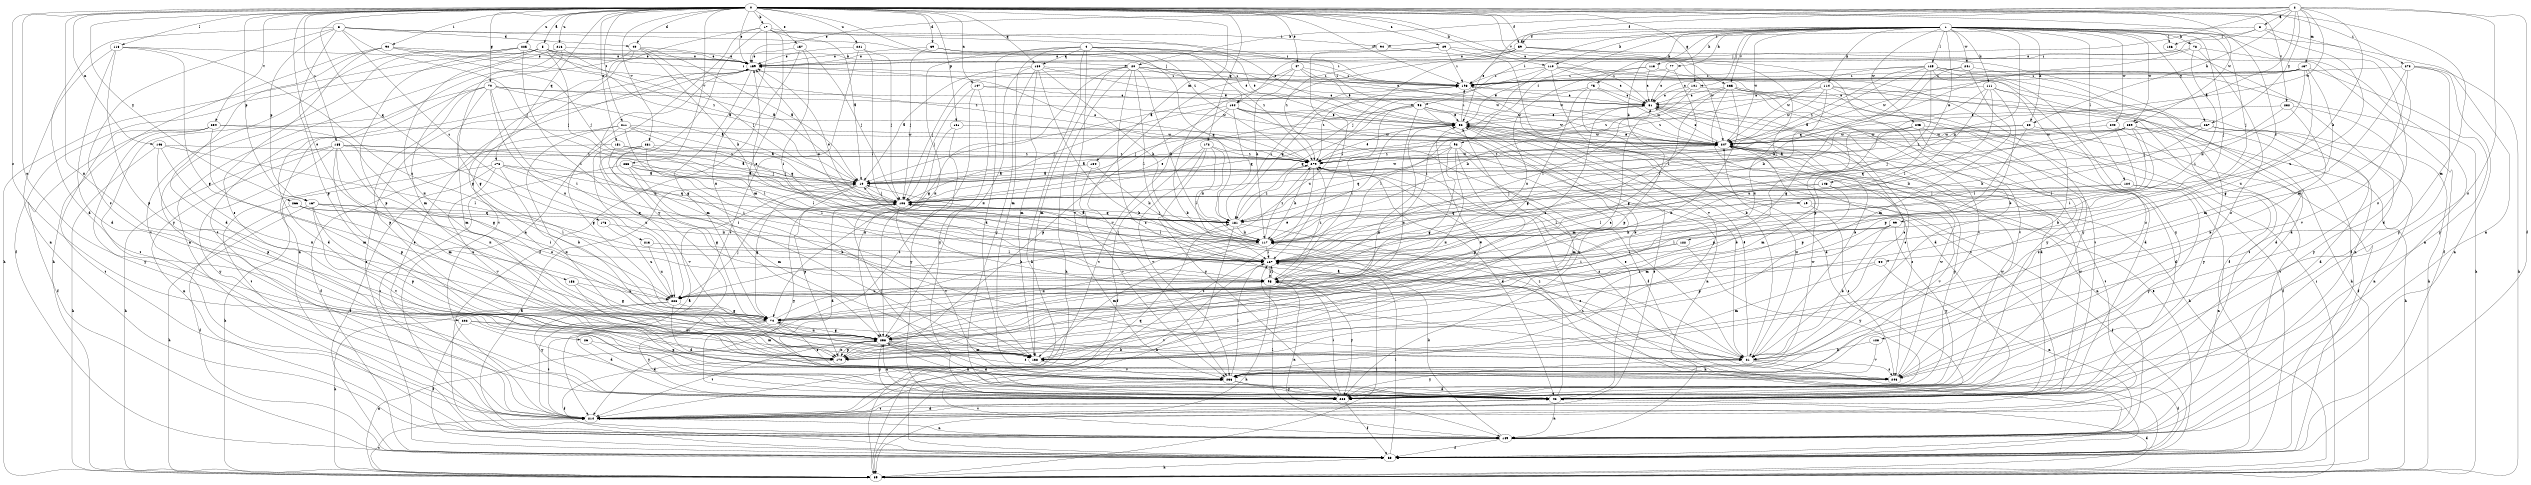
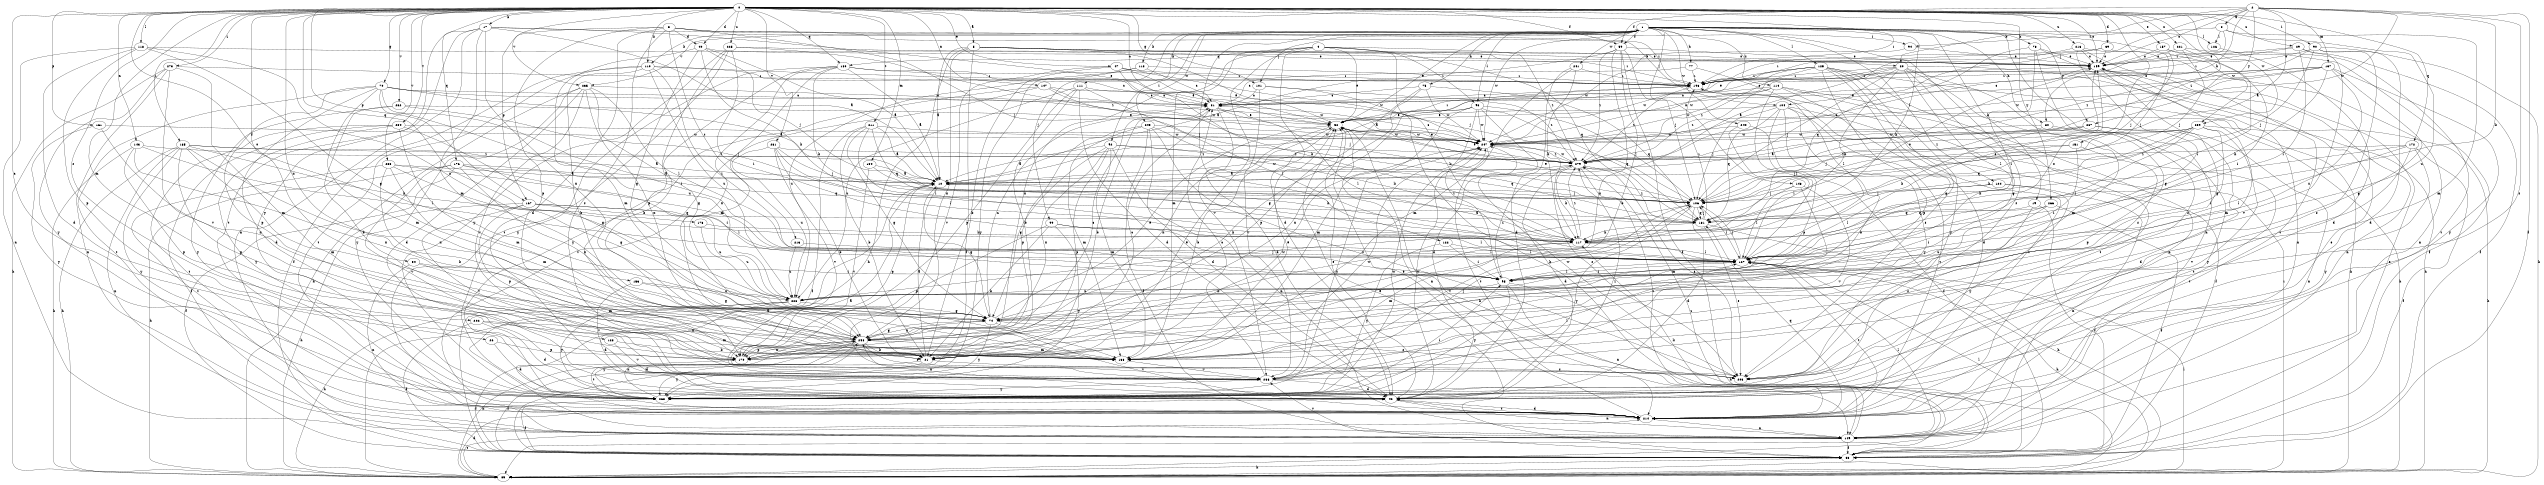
edge "111" -> "117": now "245" -> "117"
